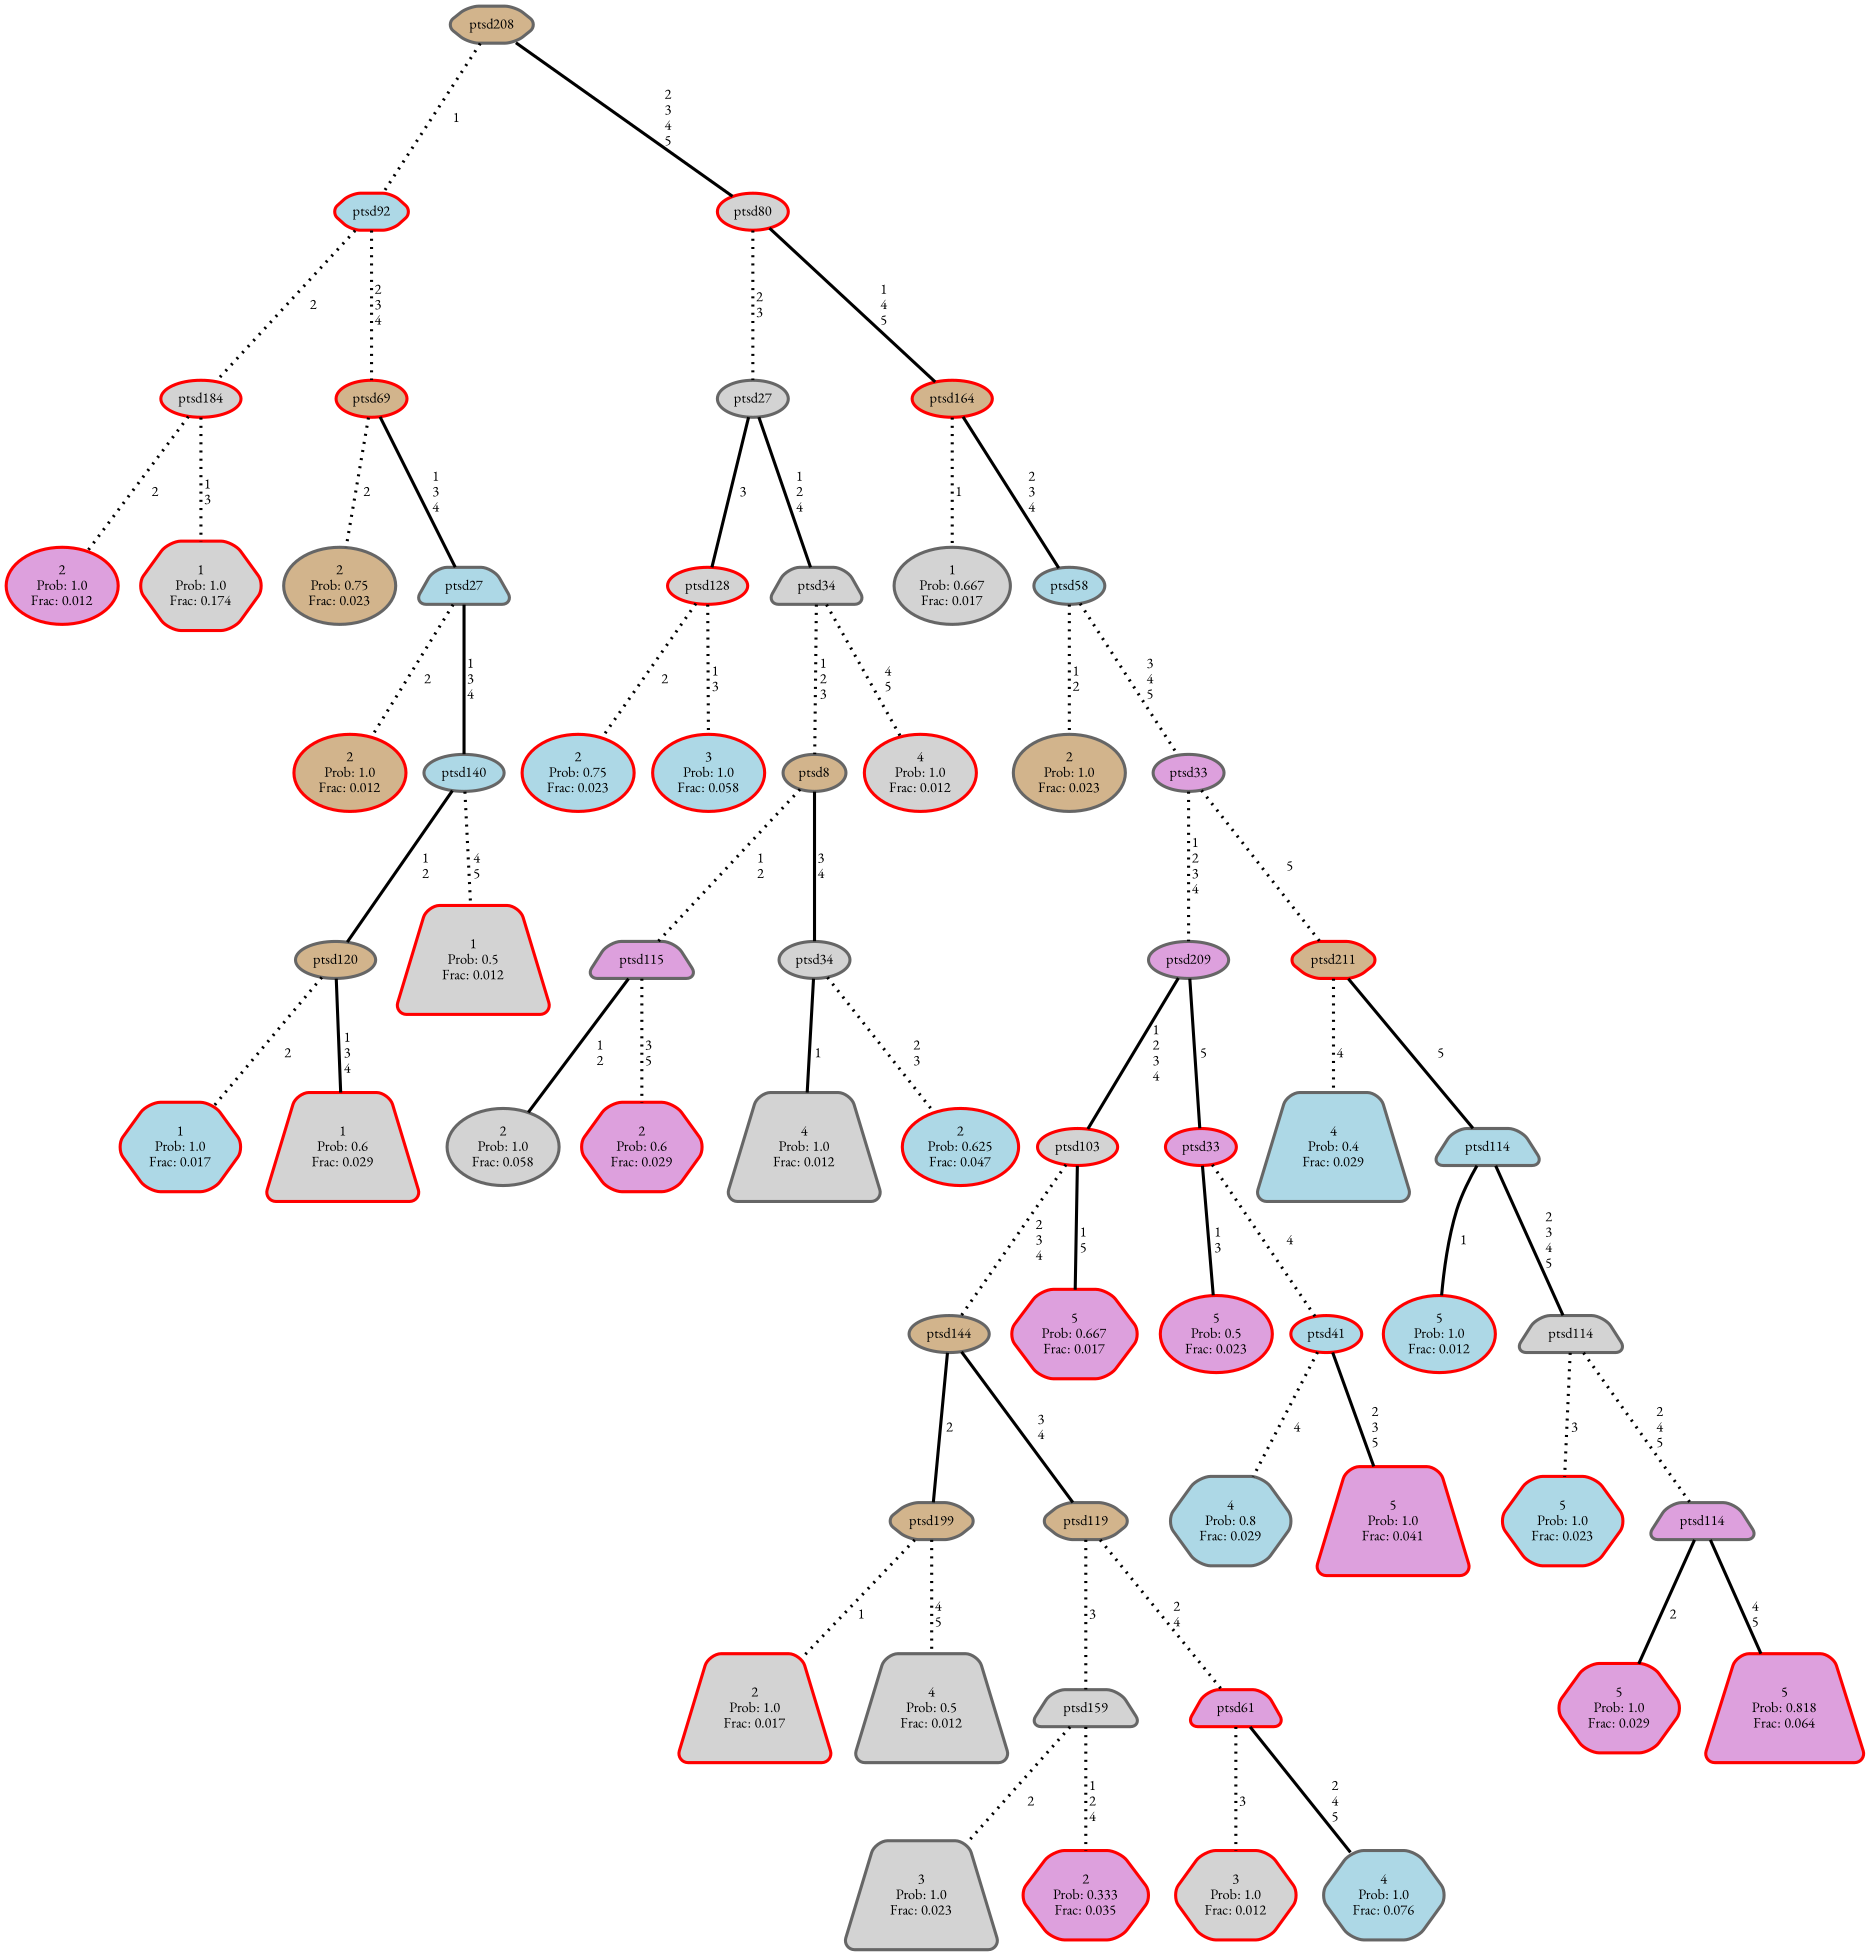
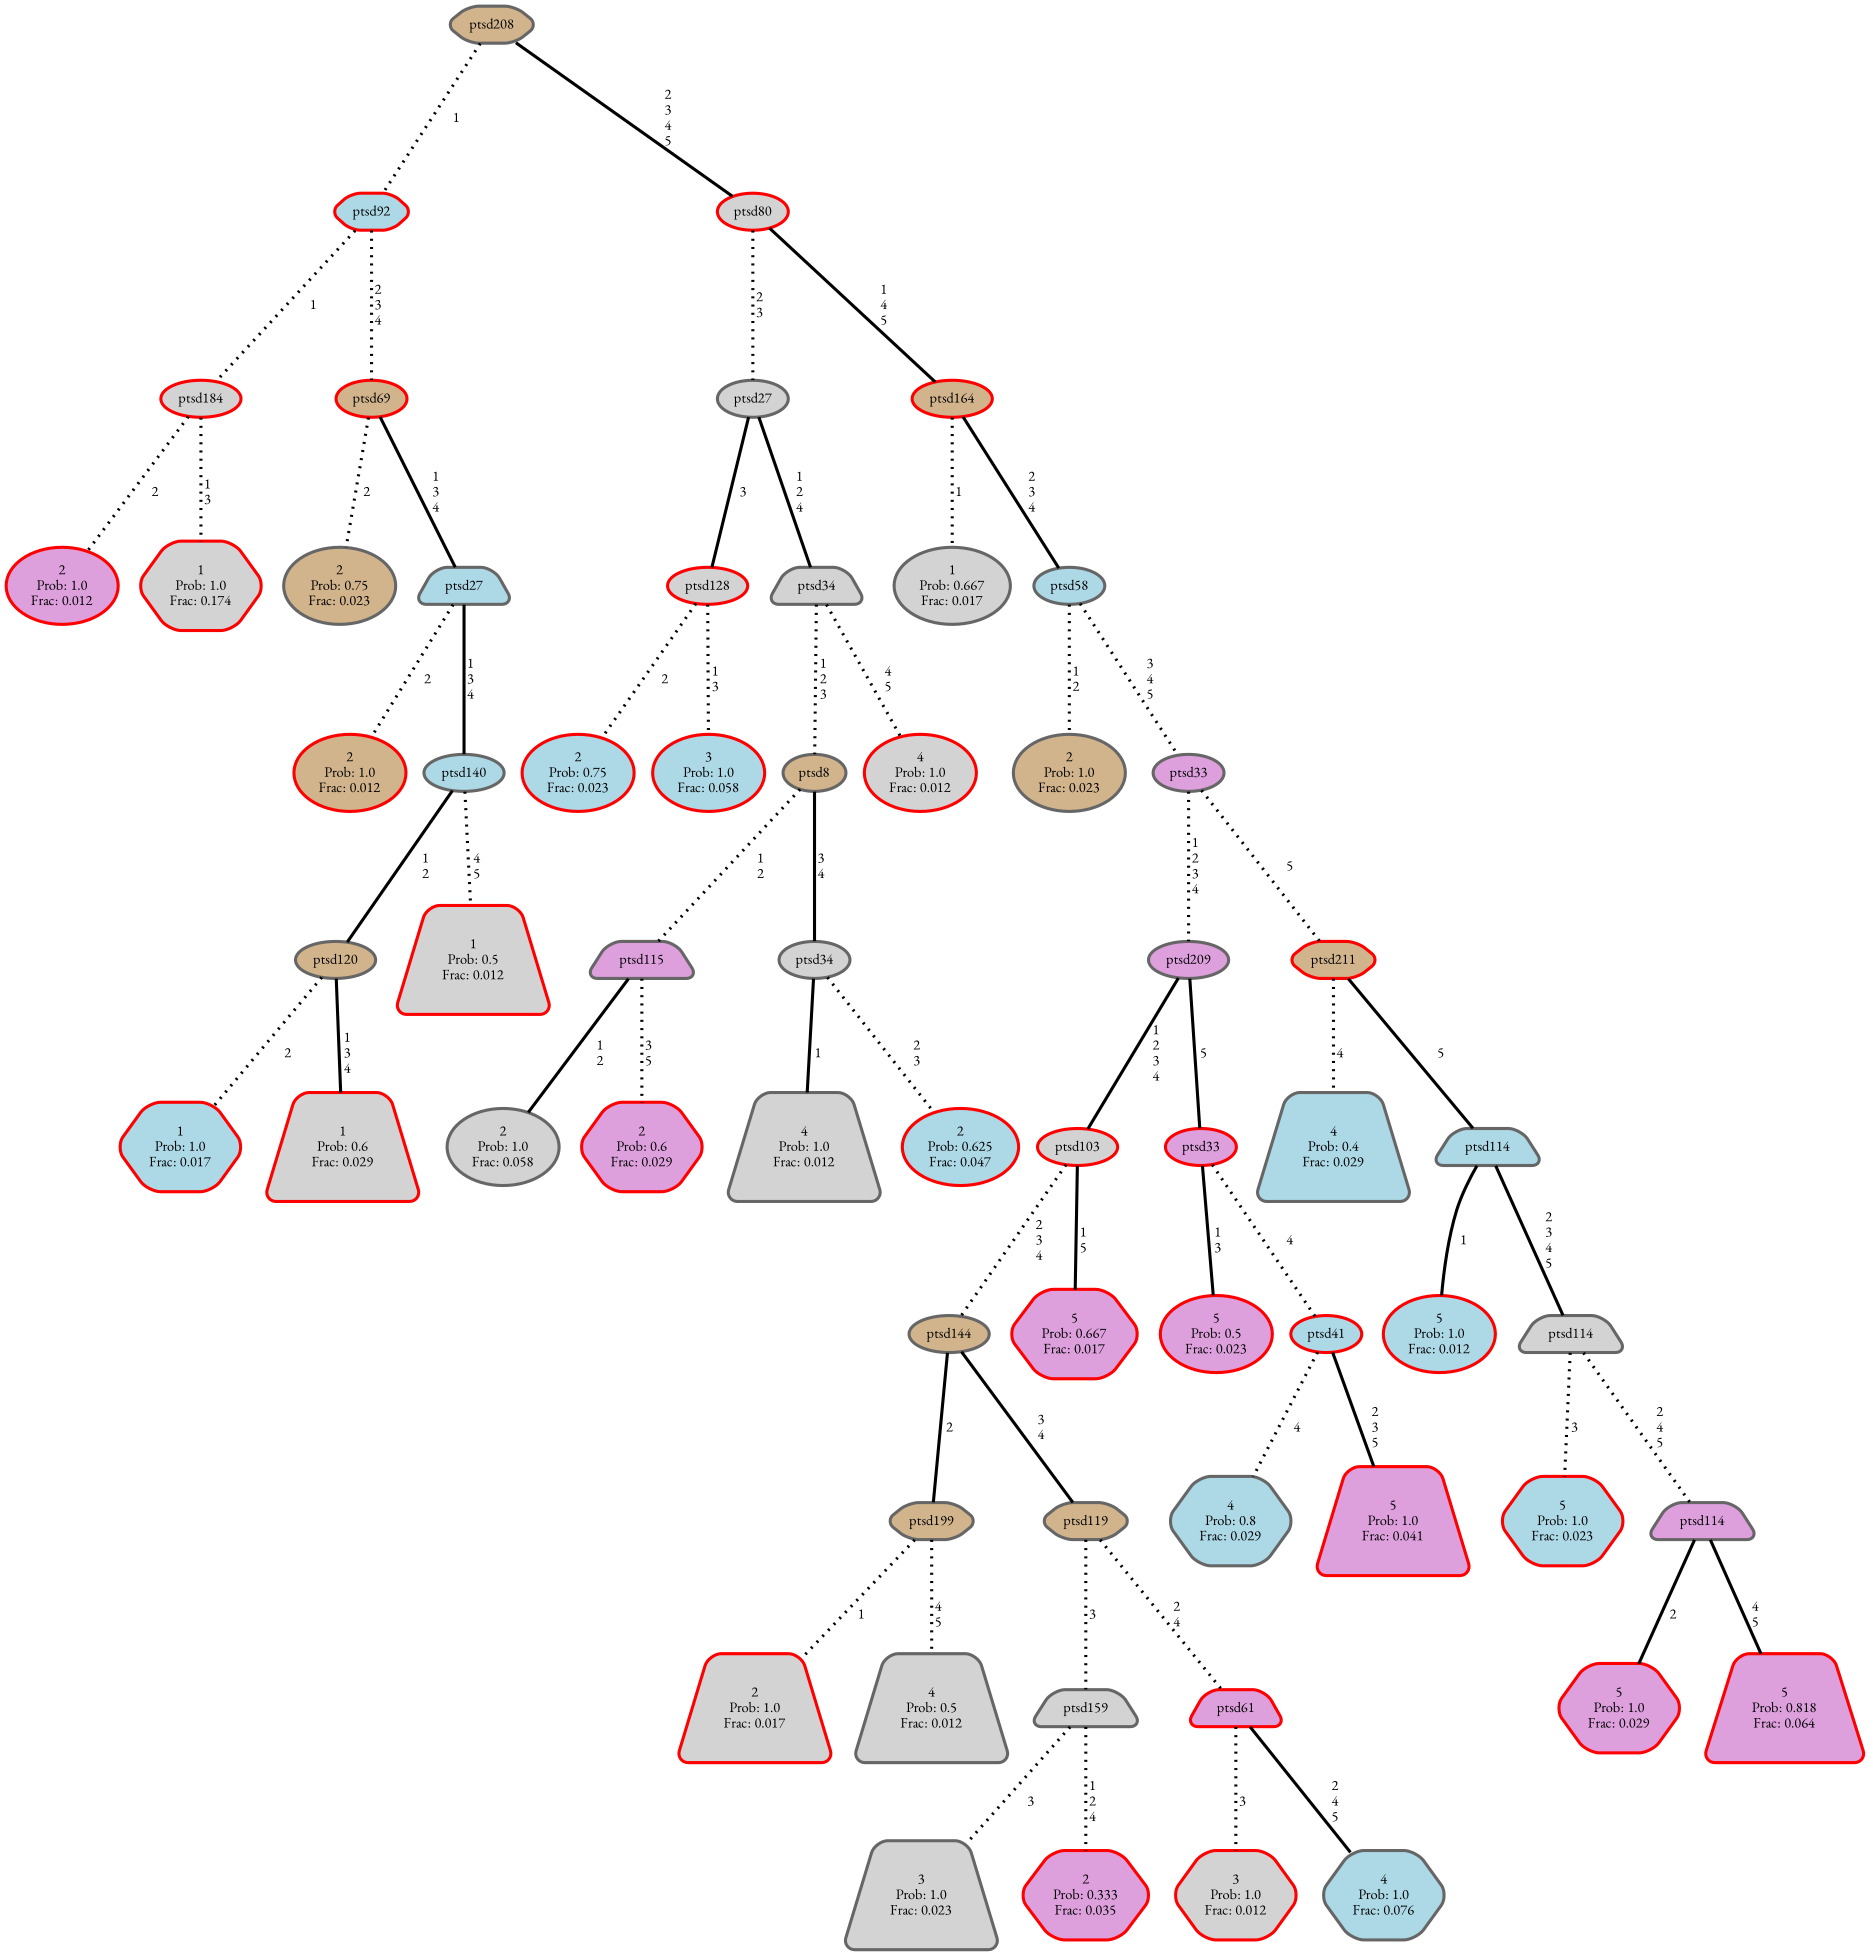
edge "ptsd92" -- "ptsd184": label " 2" -> " 1"
edge "ptsd159" -- "3 Prob: 1.0 Frac: 0.023": label " 2" -> " 3"
